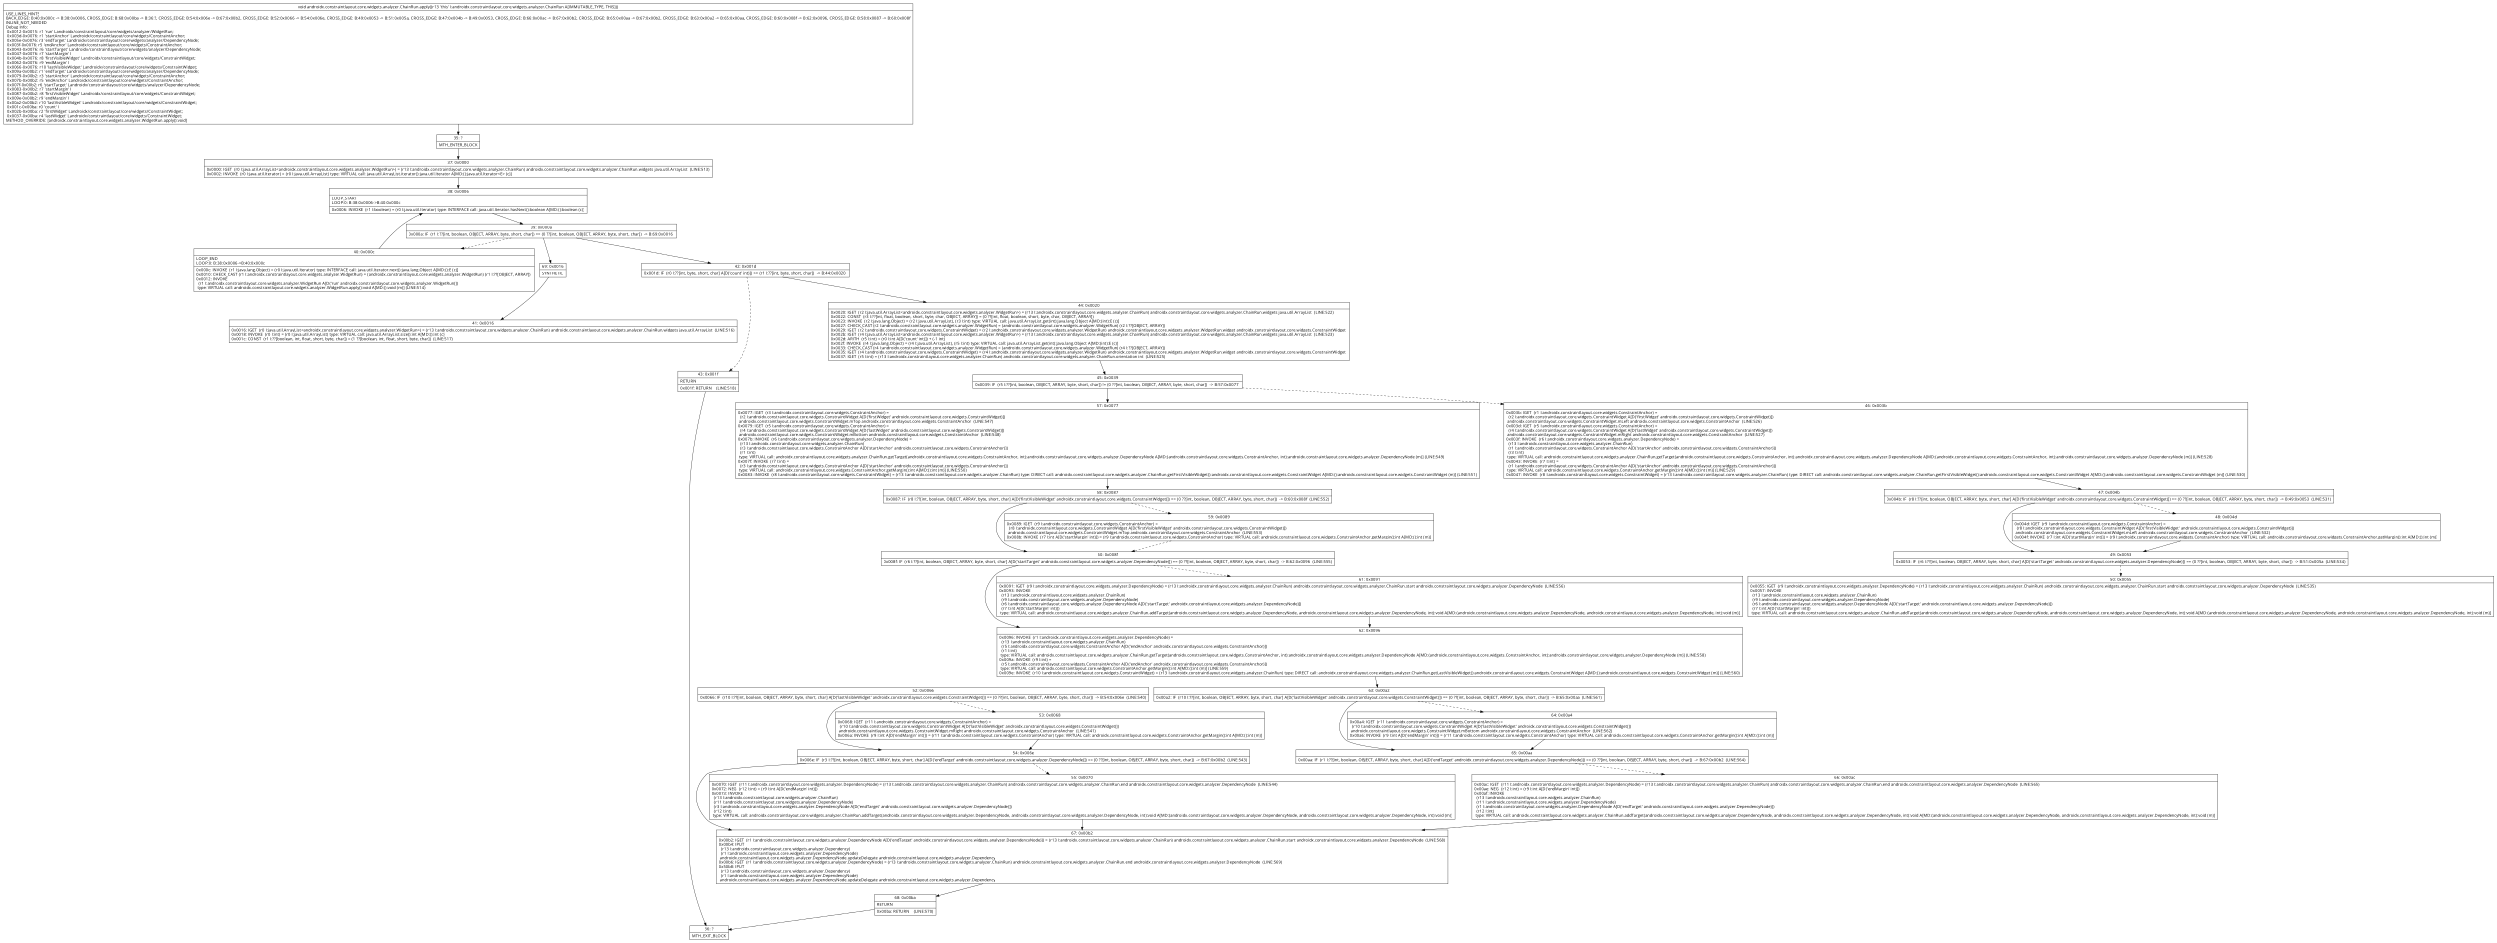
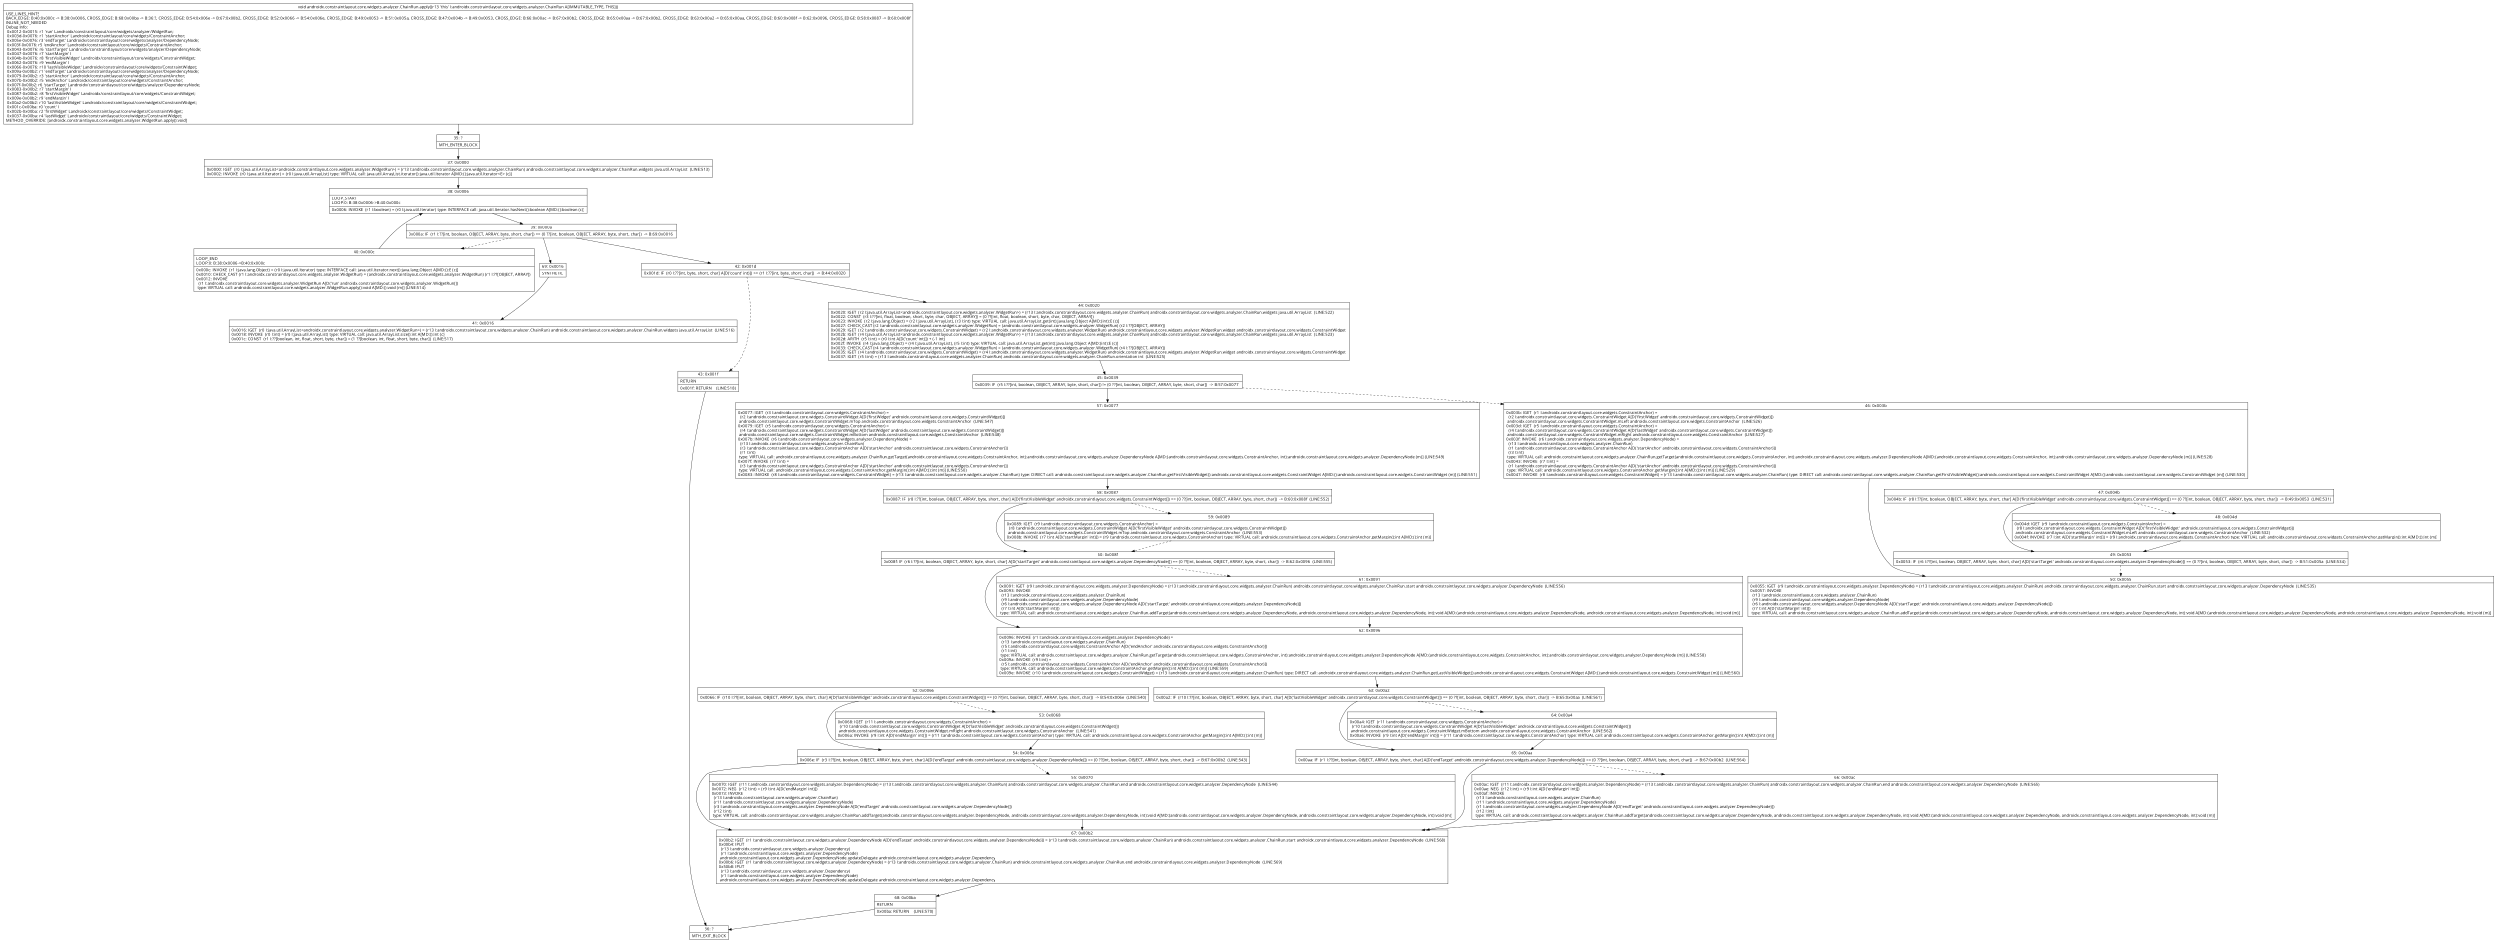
edge "46: 0x003b" -> "47: 0x004b": now "46: 0x003b" -> "50: 0x0055"
edge "65: 0x00aa" -> "67: 0x00b2": added
